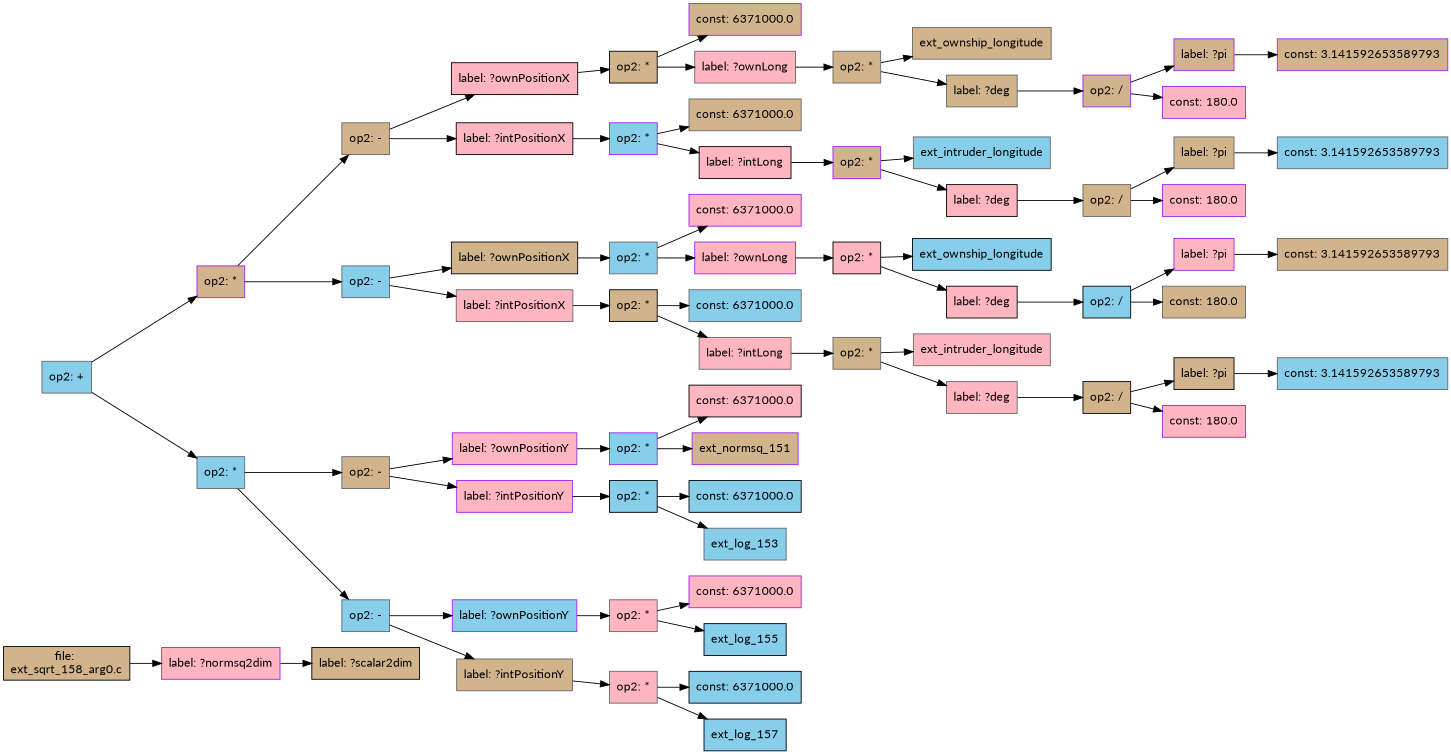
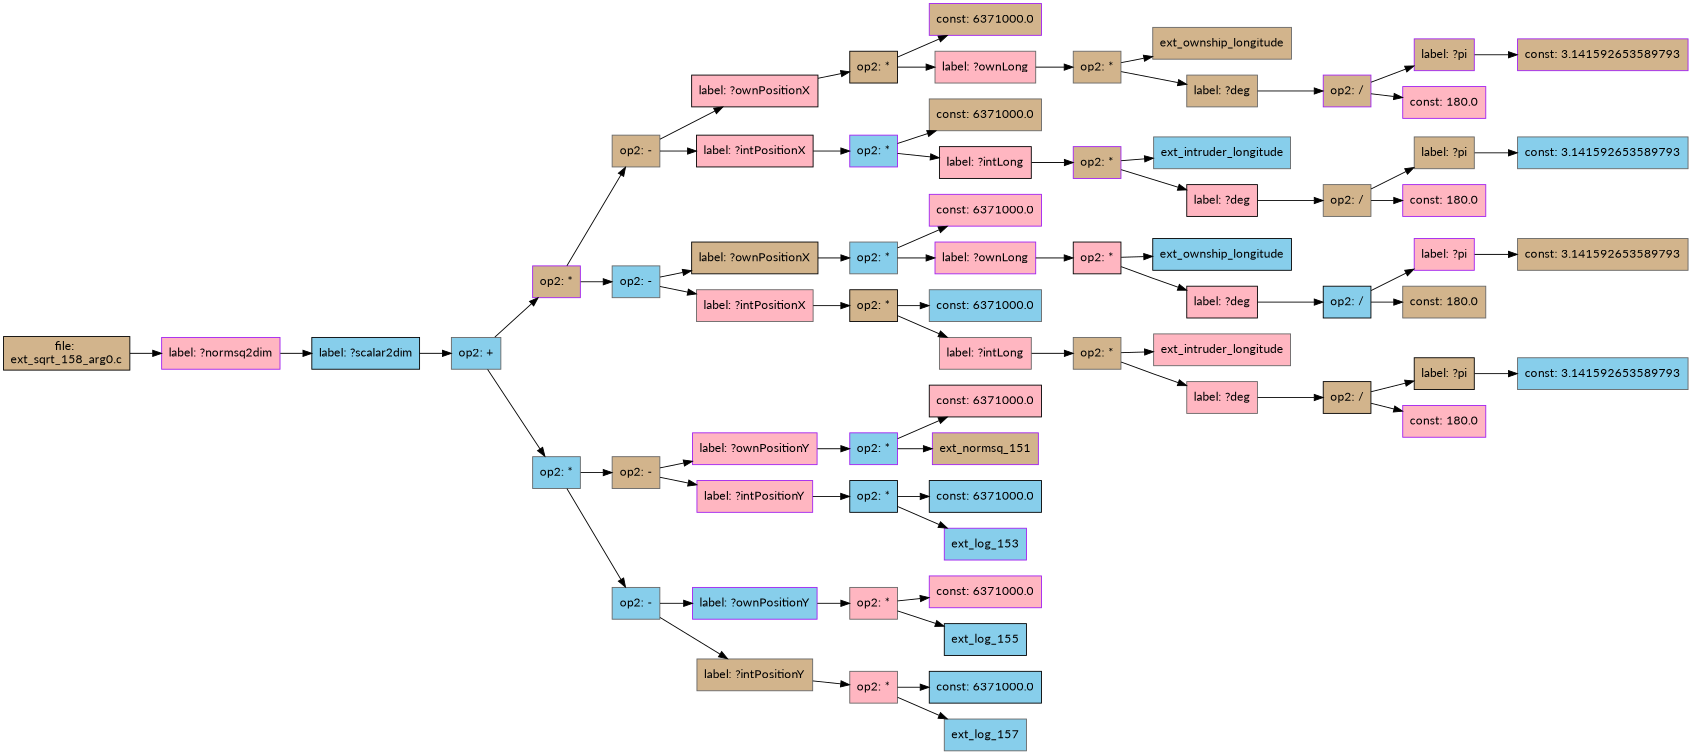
edge "label: ?scalar2dim" -> "op2: +": added
node "ext_log_153": color gray40 -> purple
node "label: ?scalar2dim": fillcolor tan -> skyblue
node "ext_log_157": color black -> gray40
